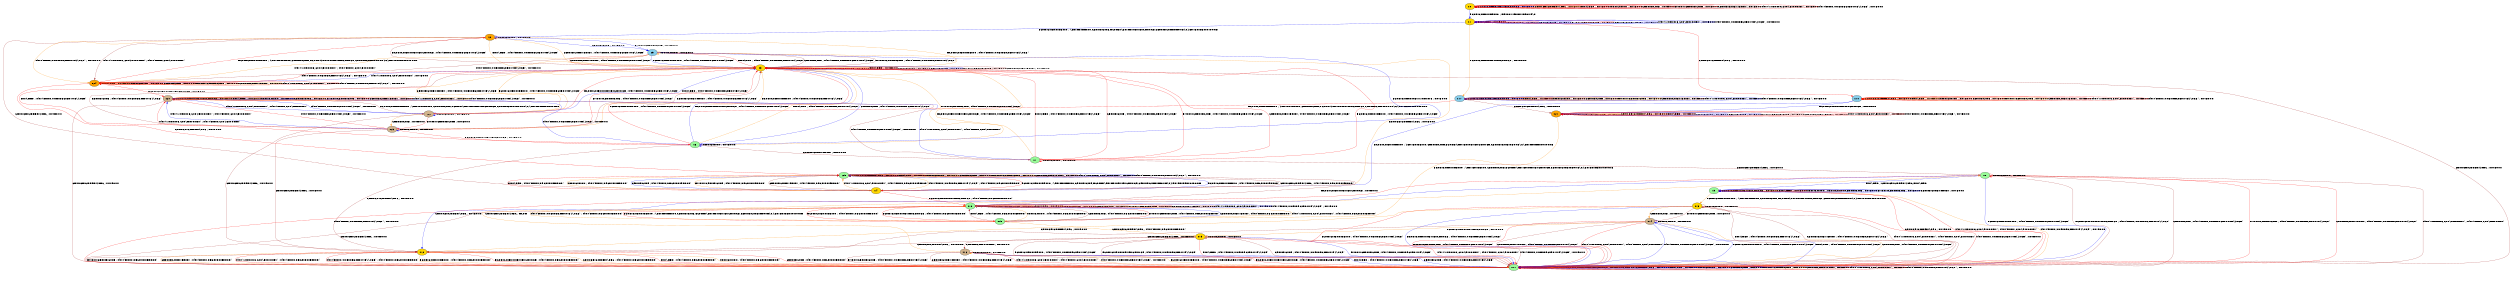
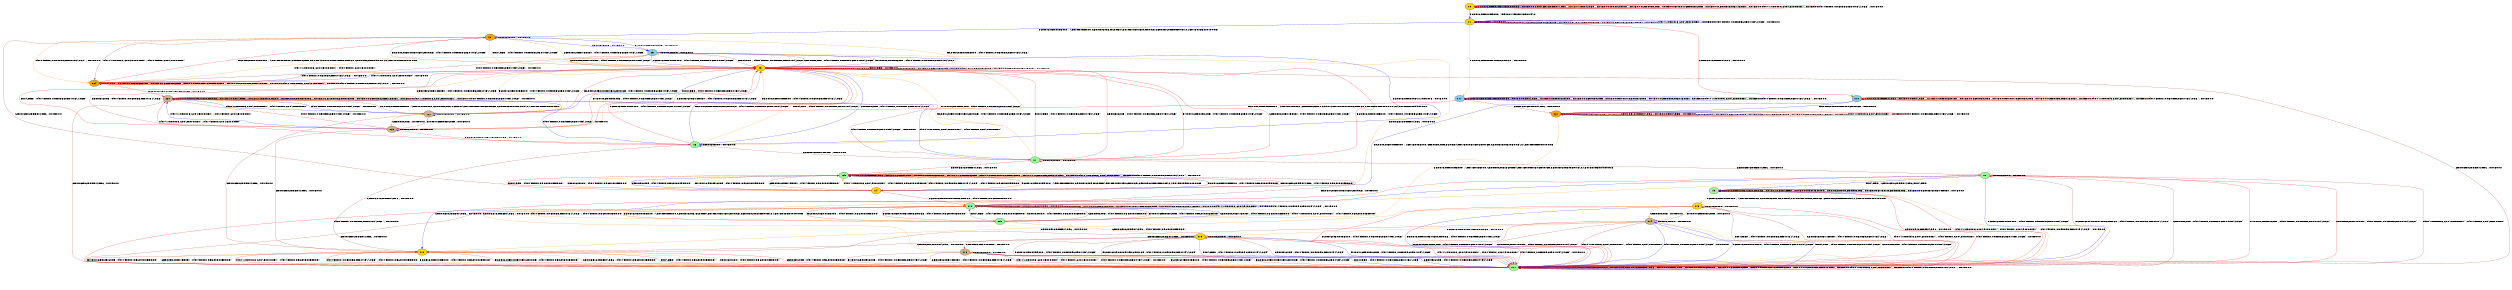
edge "s24" -> "s25": now "s7" -> "s25"
edge "s16" -> "s8": label "CHANGE_CIPHER_SPEC / ECDH" -> "CHANGE_CIPHER_SPEC / TIMEOUT"
